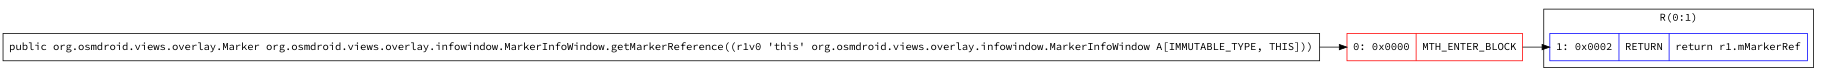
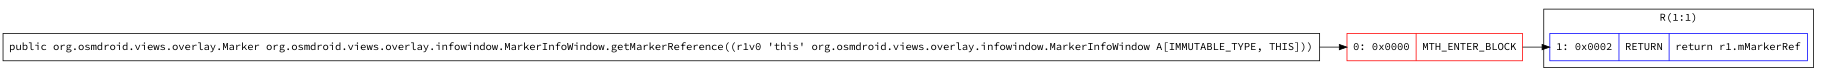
cluster "R(0:1)": label "R(0:1)" -> "R(1:1)"
